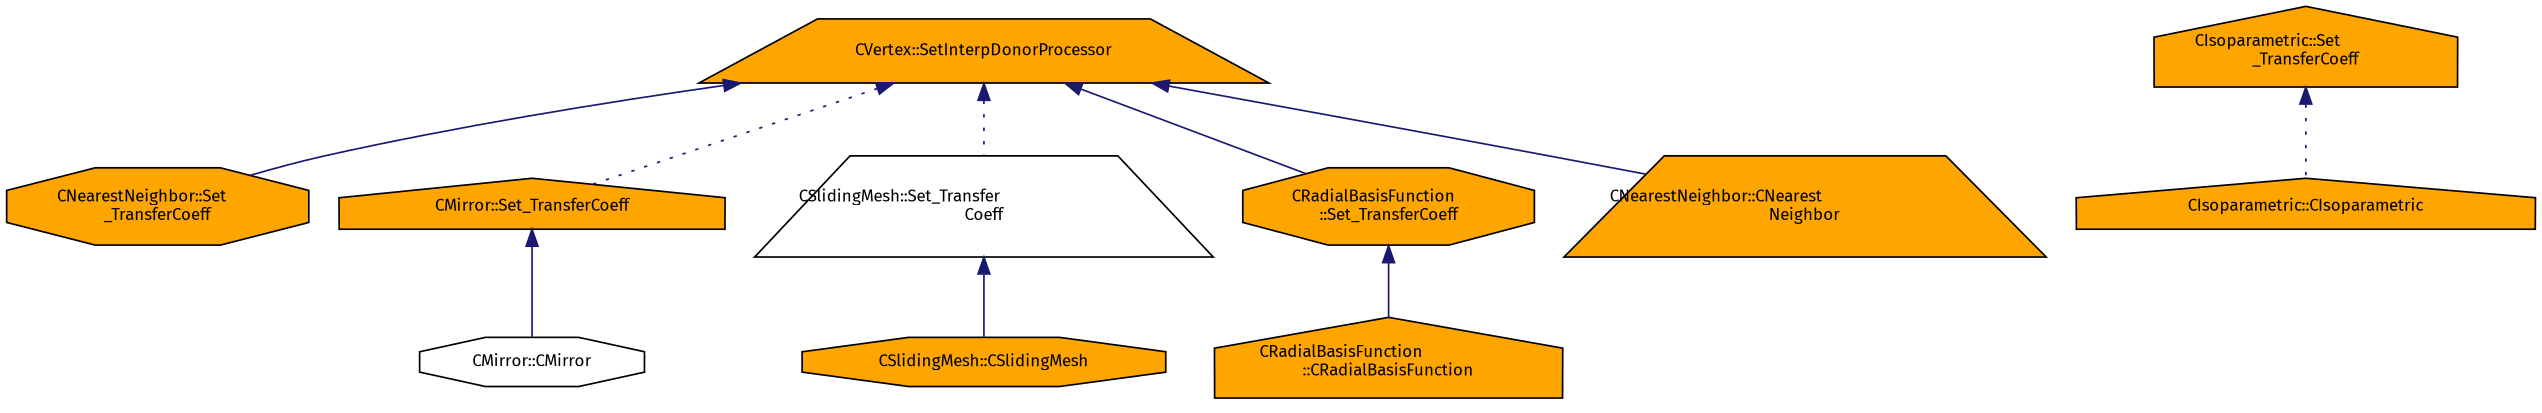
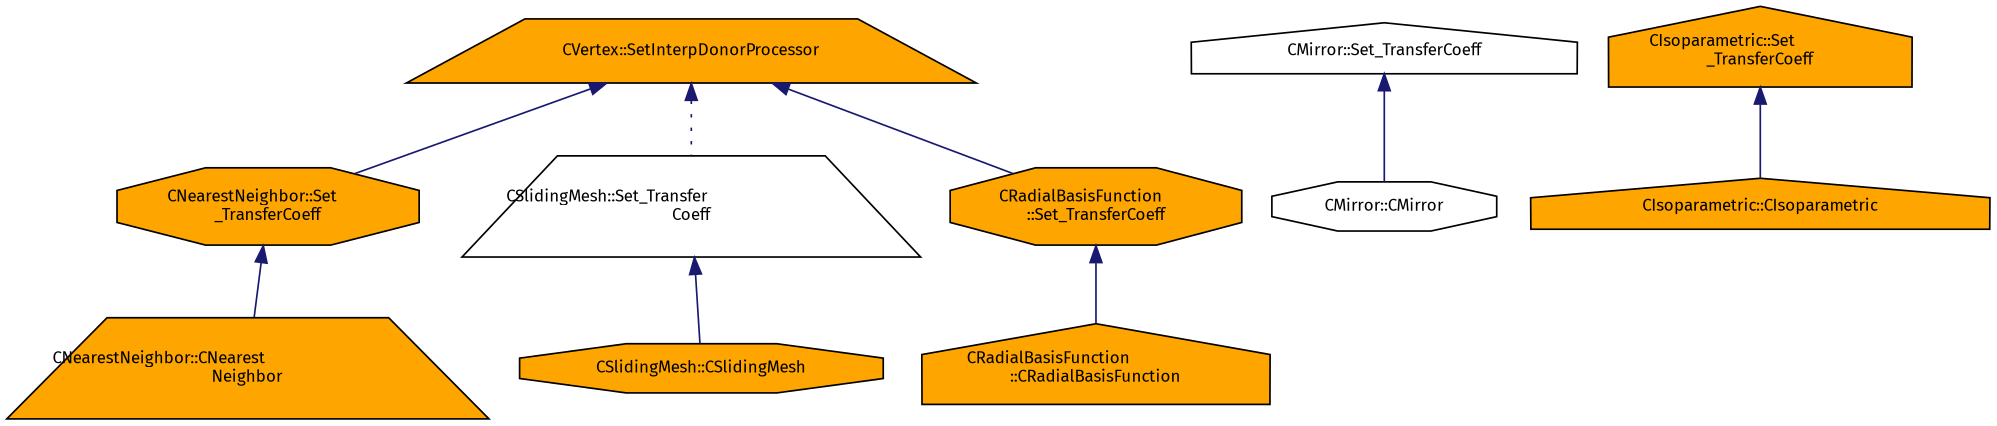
edge "CNearestNeighbor::CNearest Neighbor" -> "CVertex::SetInterpDonorProcessor": now "CNearestNeighbor::CNearest Neighbor" -> "CNearestNeighbor::Set _TransferCoeff"
edge "CMirror::Set_TransferCoeff" -> "CVertex::SetInterpDonorProcessor": removed
edge "CIsoparametric::CIsoparametric" -> "CIsoparametric::Set _TransferCoeff": style dotted -> solid
node "CMirror::Set_TransferCoeff": fillcolor orange -> white
